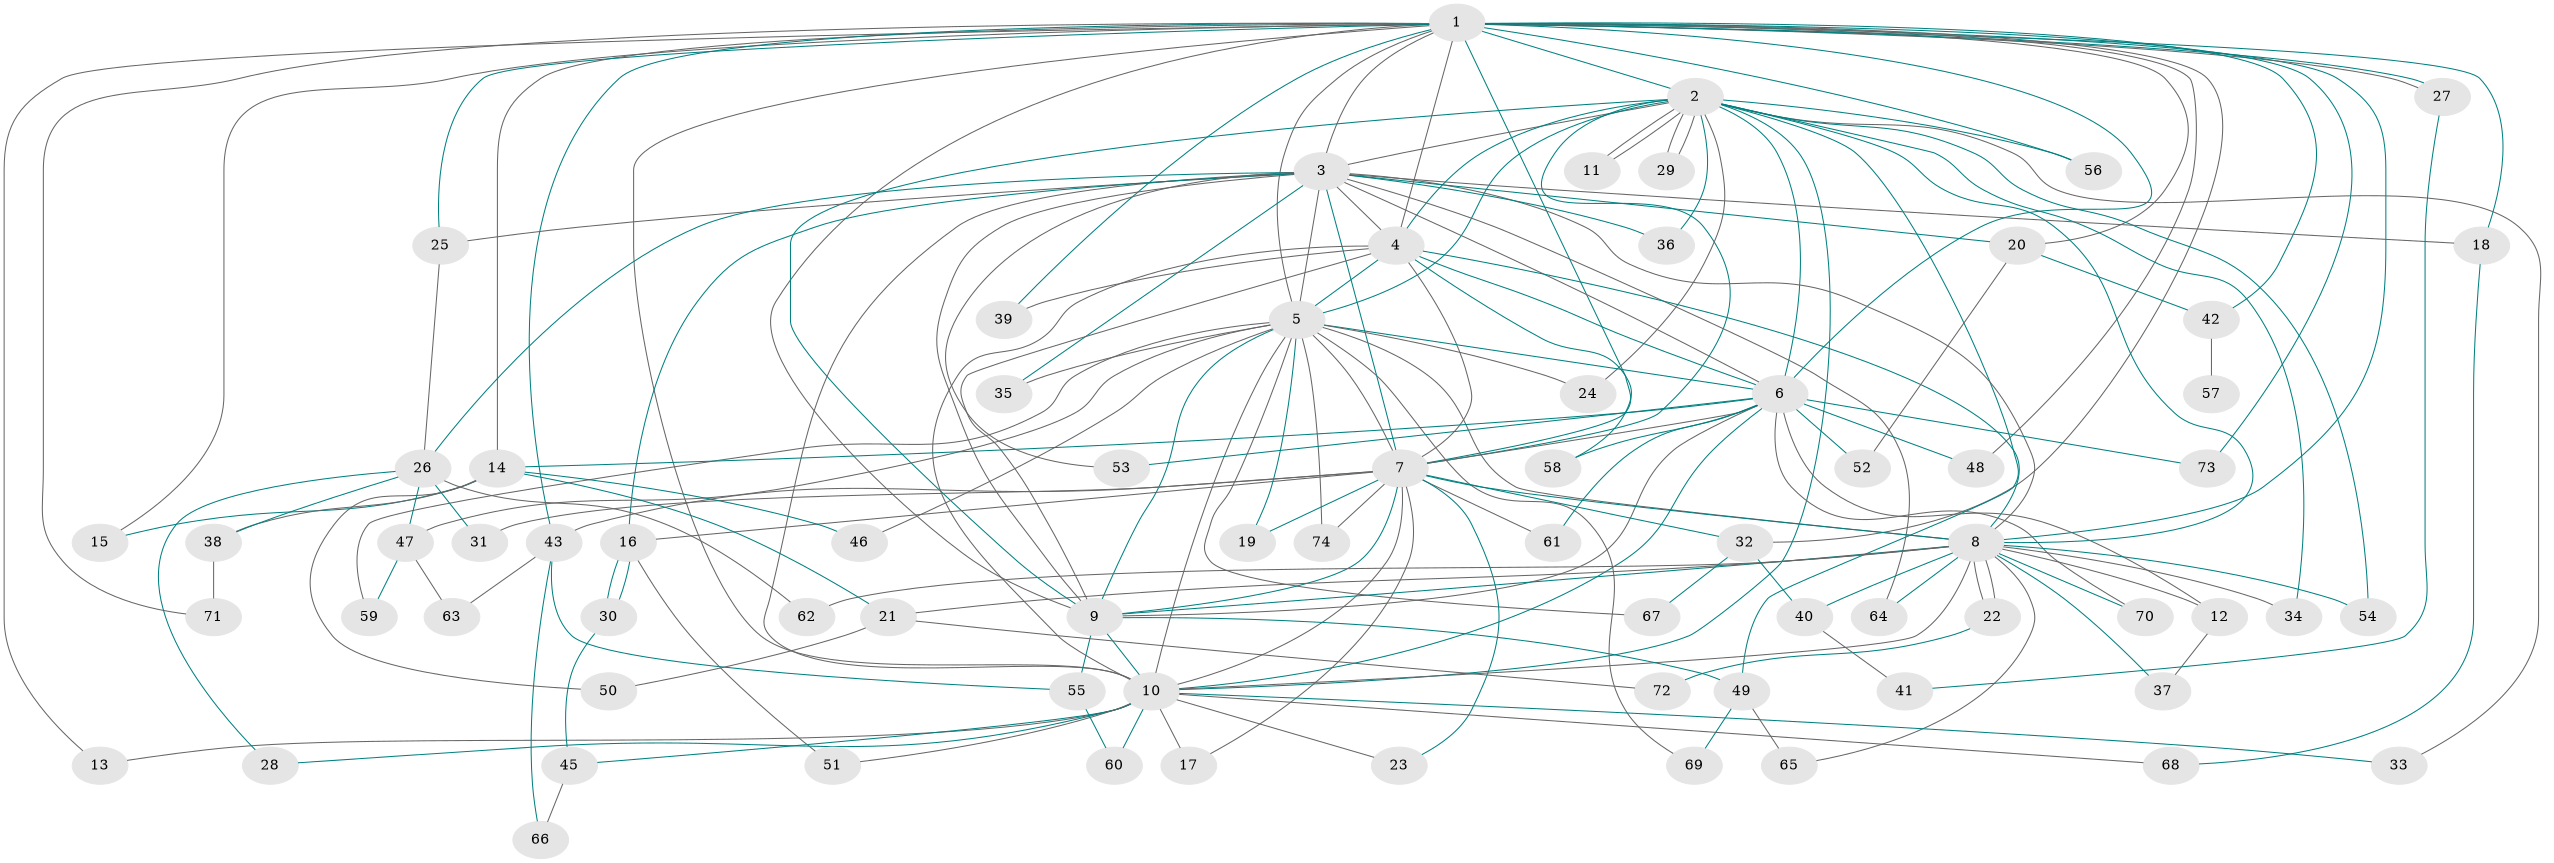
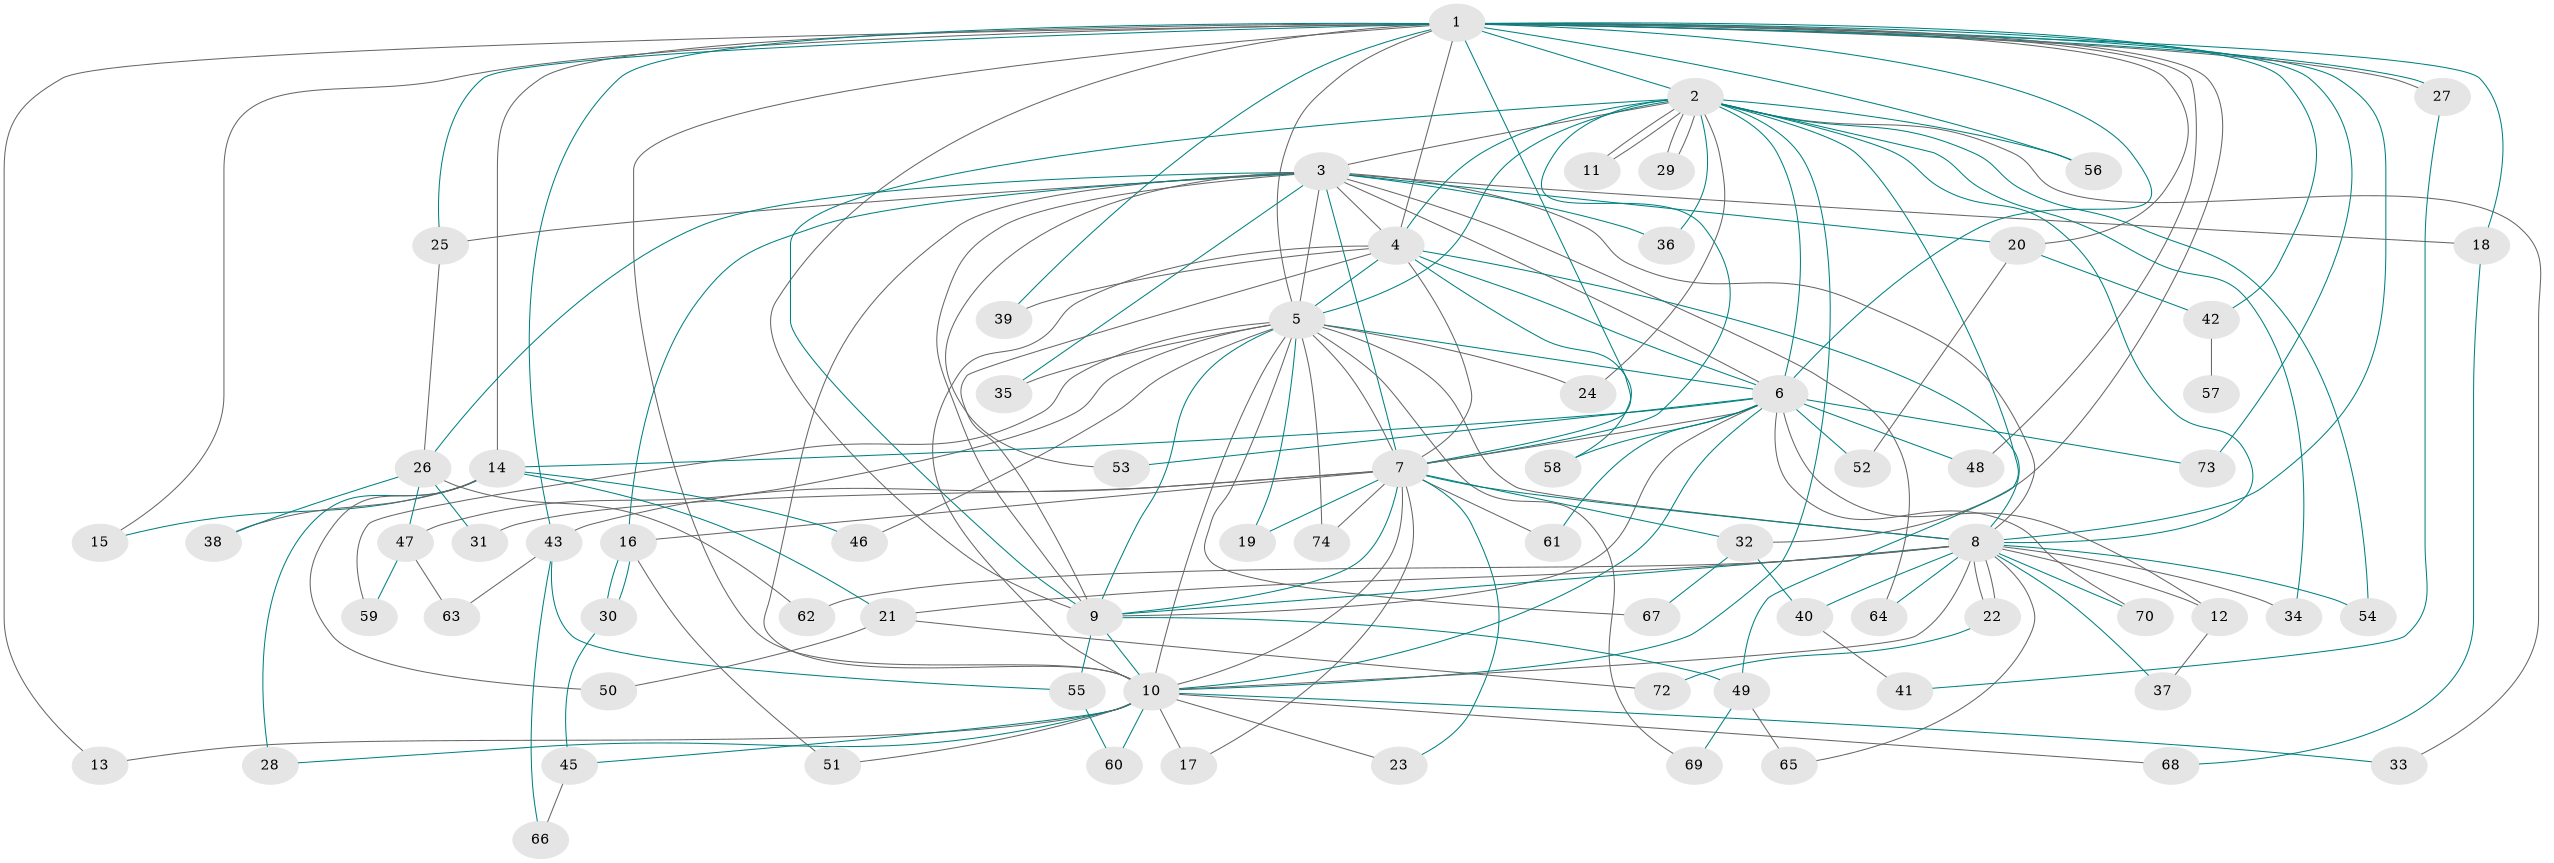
edge "1" -- "3": removed
edge "26" -- "28": now "14" -- "28"
node "71": removed
